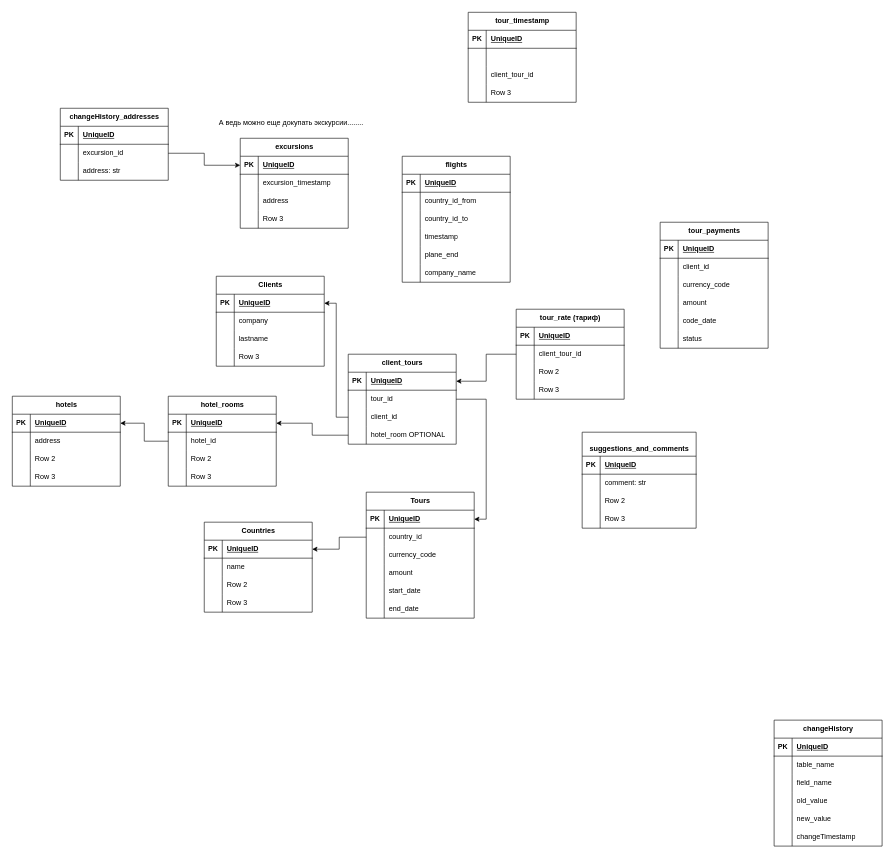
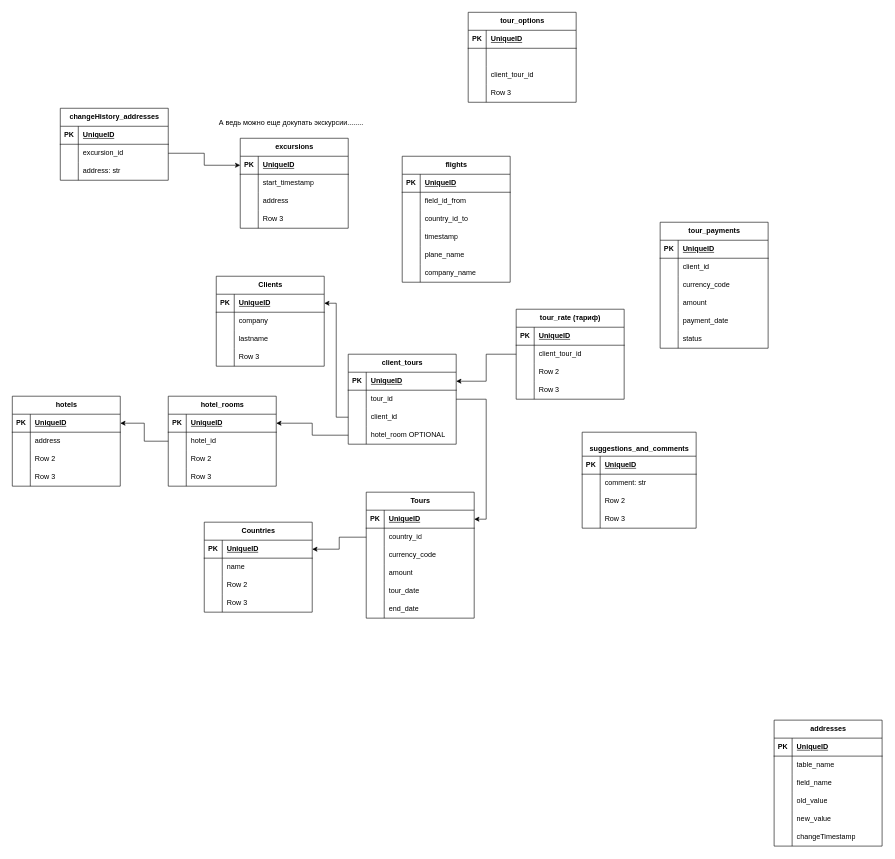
node "tour_timestamp": label "tour_timestamp" -> "tour_options"
node "excursion_timestamp": label "excursion_timestamp" -> "start_timestamp"
node "country_id_from": label "country_id_from" -> "field_id_from"
node "plane_end": label "plane_end" -> "plane_name"
node "code_date": label "code_date" -> "payment_date"
node "start_date": label "start_date" -> "tour_date"
node "changeHistory": label "changeHistory" -> "addresses"
